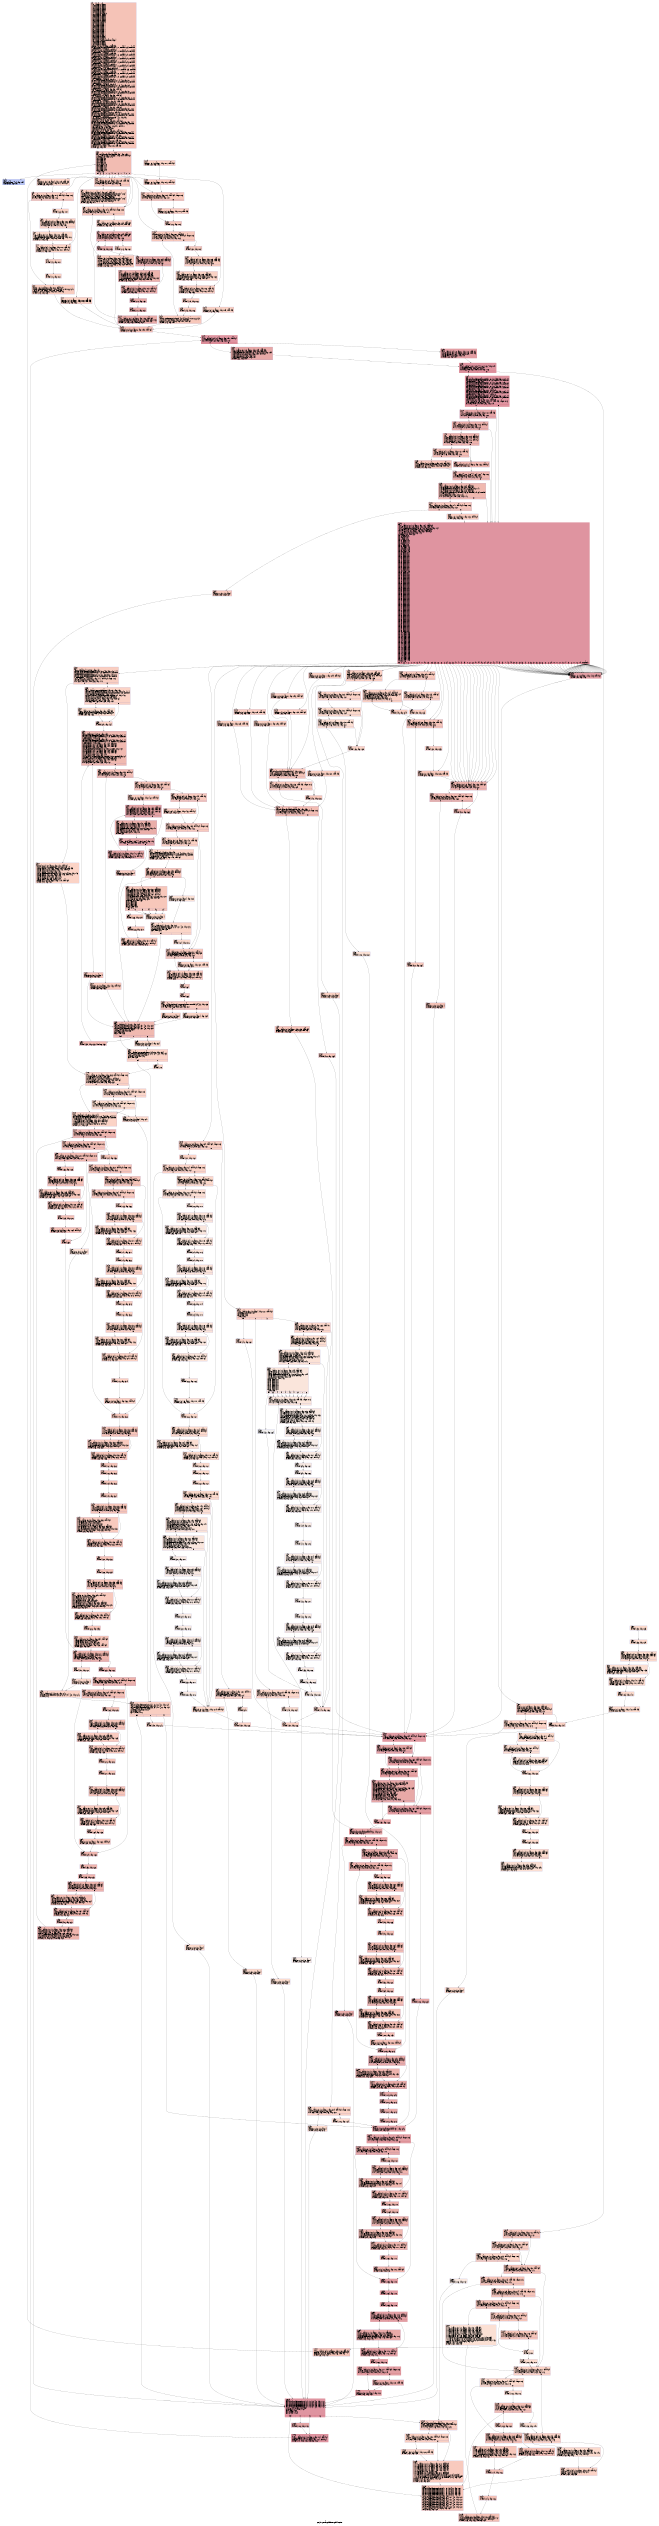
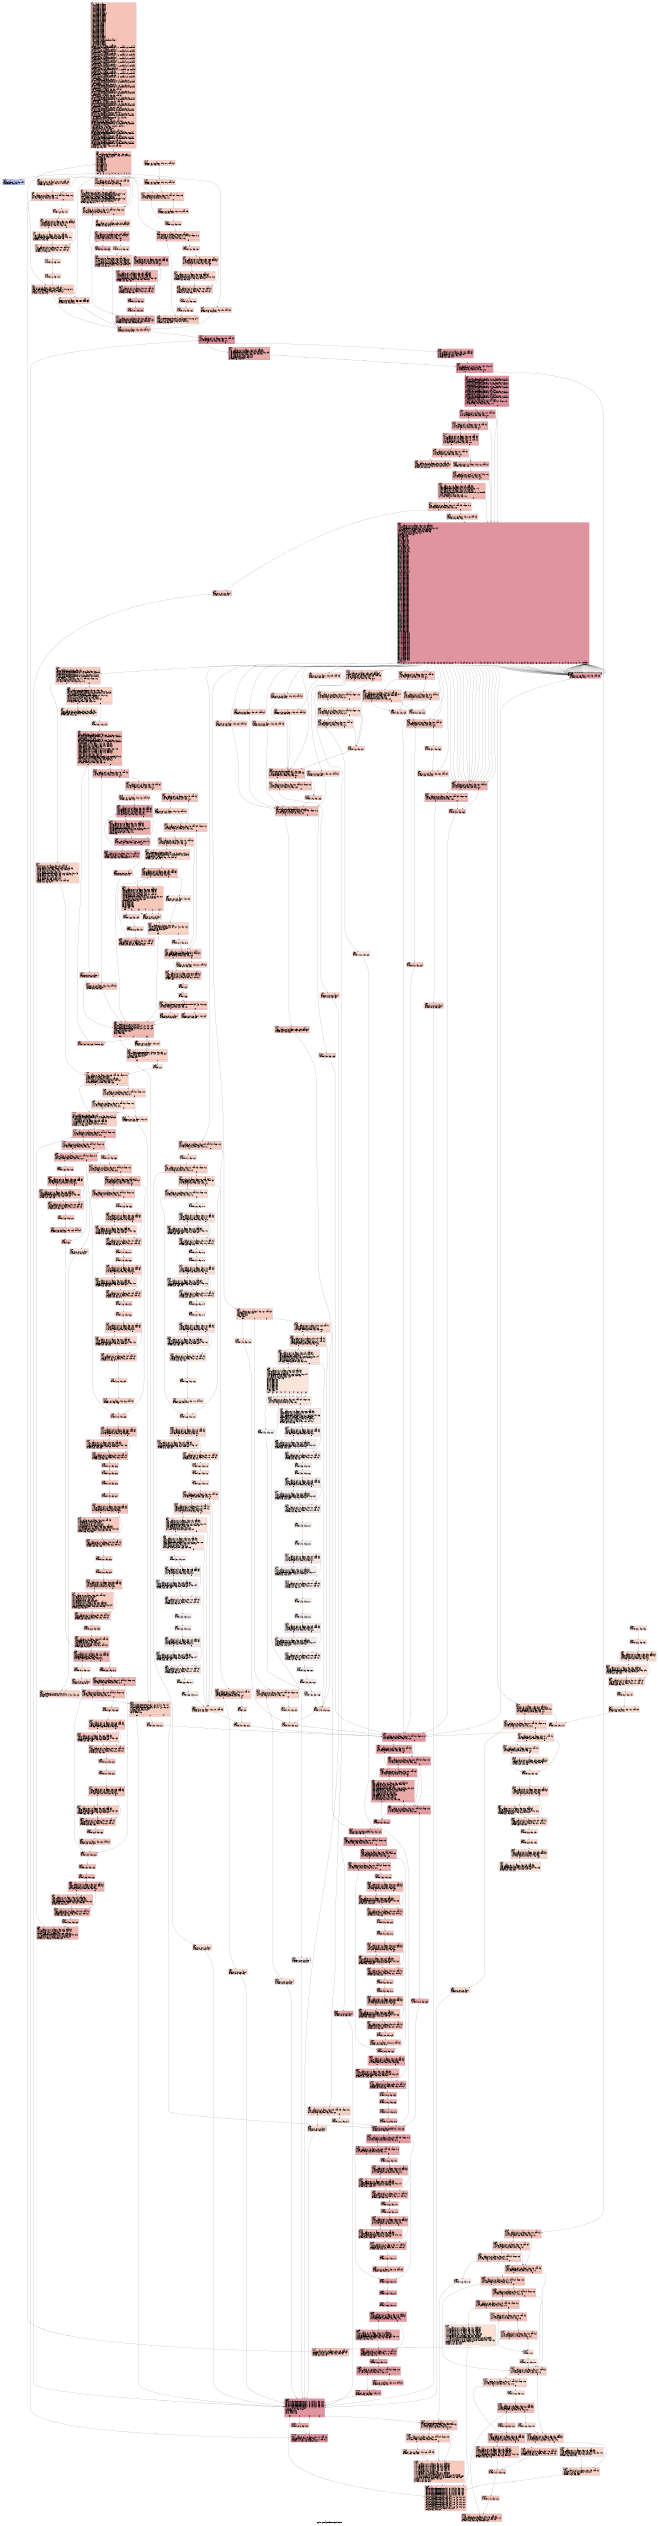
node "%690:": text "def" -> "udiv"
